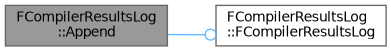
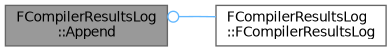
edge "FCompilerResultsLog ::Append" -> "FCompilerResultsLog ::FCompilerResultsLog": reversed
